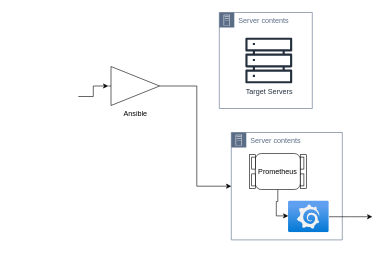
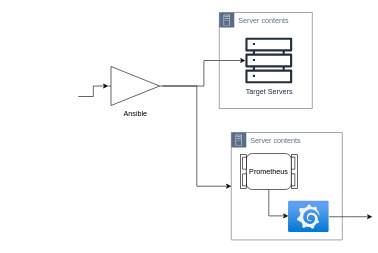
edge "Ansible" -> "Target Servers": added
node "Prometheus": moved (278, 171) -> (269, 171)
